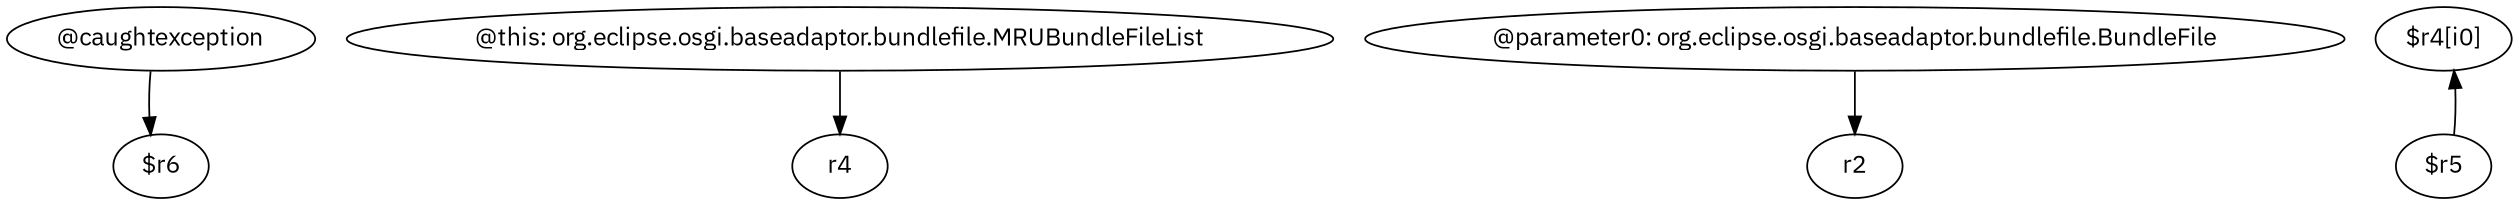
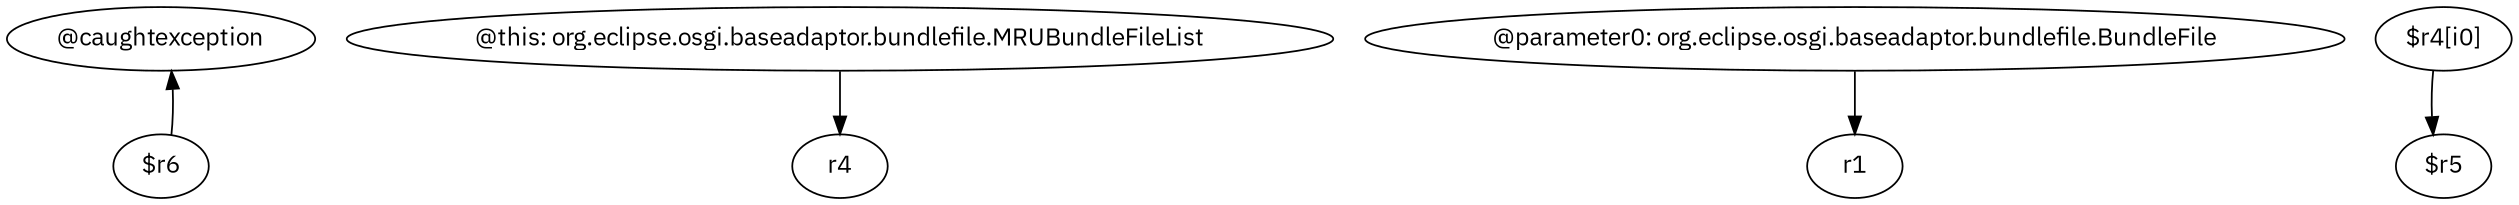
edge "@caughtexception" -> "$r6": reversed
edge "$r5" -> "$r4[i0]": reversed
node "r2": label "r2" -> "r1"
